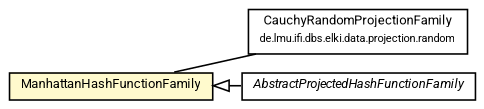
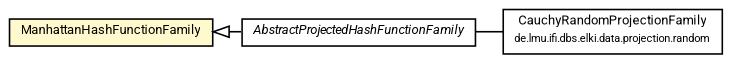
edge "CauchyRandomProjectionFamily" -- "ManhattanHashFunctionFamily": now "CauchyRandomProjectionFamily" -- "AbstractProjectedHashFunctionFamily"
